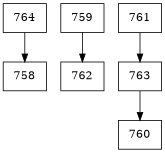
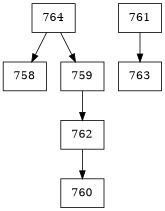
edge "764" -> "759": added
edge "763" -> "760": now "762" -> "760"
